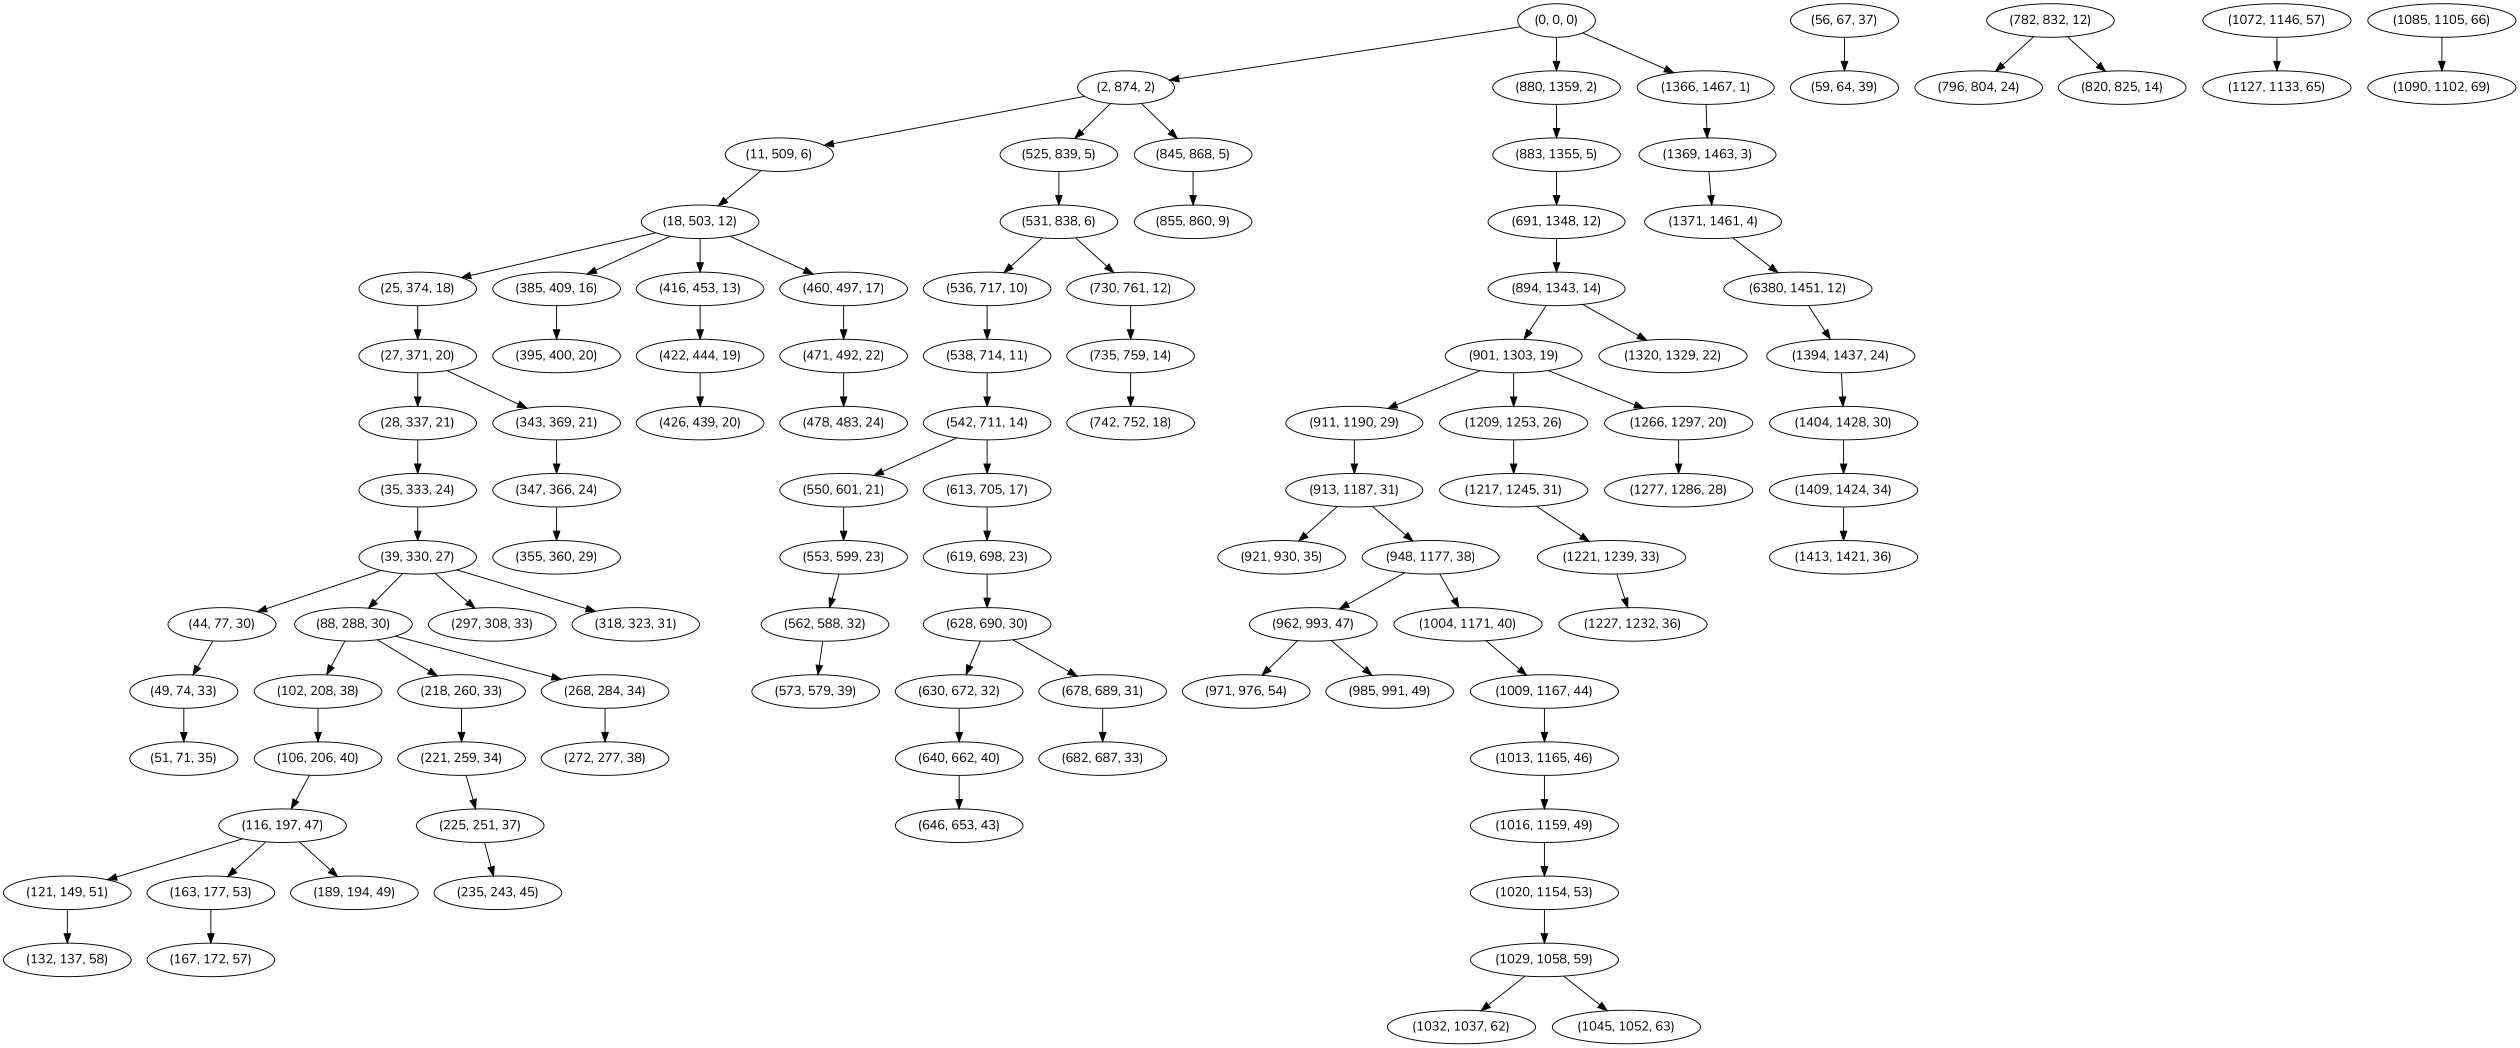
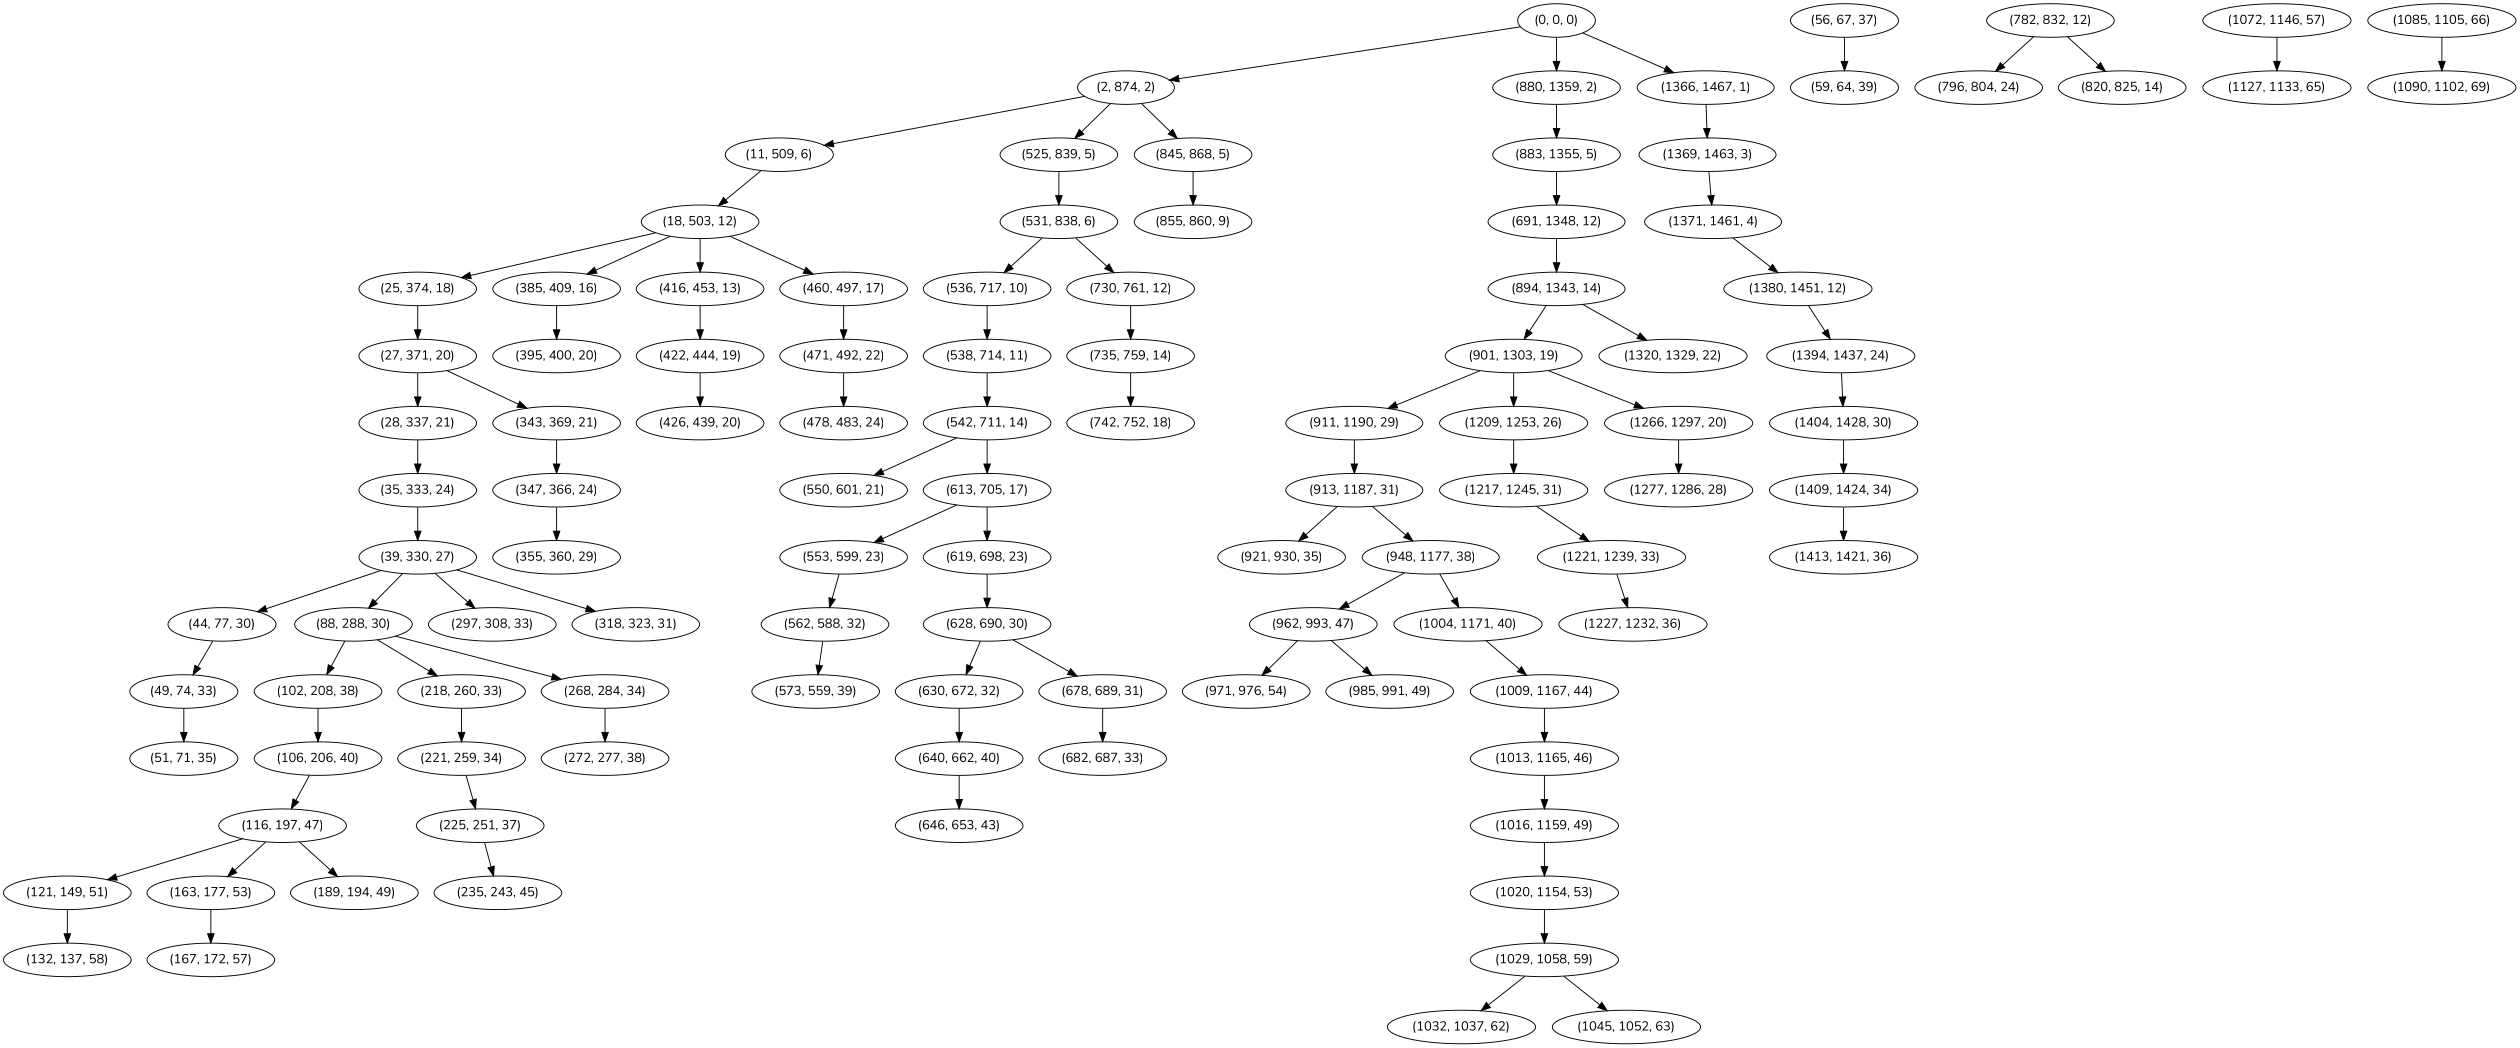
node "(6380, 1451, 12)": label "(6380, 1451, 12)" -> "(1380, 1451, 12)"
edge "(550, 601, 21)" -> "(553, 599, 23)": now "(613, 705, 17)" -> "(553, 599, 23)"
node "(573, 579, 39)": label "(573, 579, 39)" -> "(573, 559, 39)"
